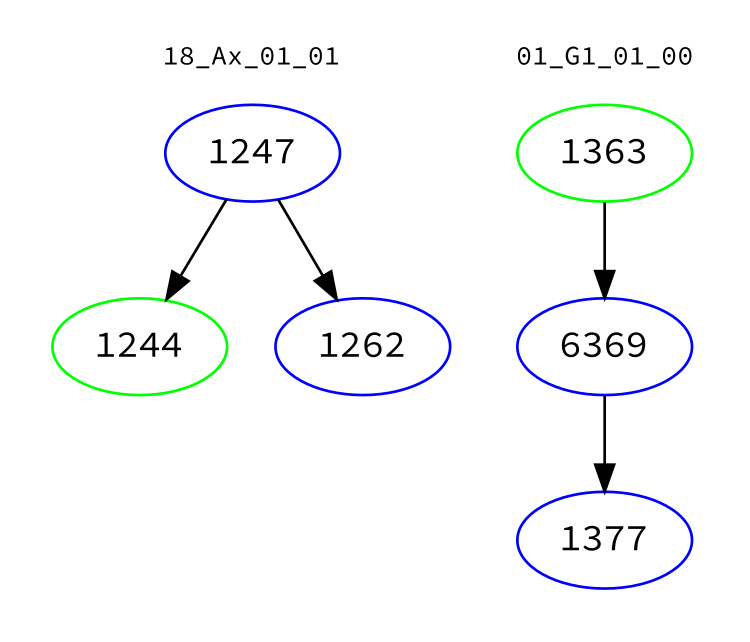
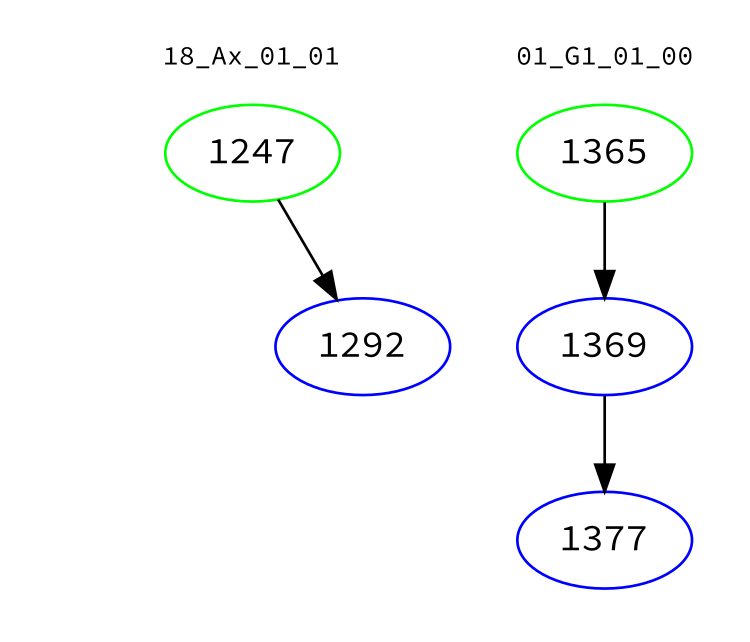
node "1247": color blue -> green
node "1363": label "1363" -> "1365"
node "1244": removed
node "1262": label "1262" -> "1292"
node "6369": label "6369" -> "1369"
